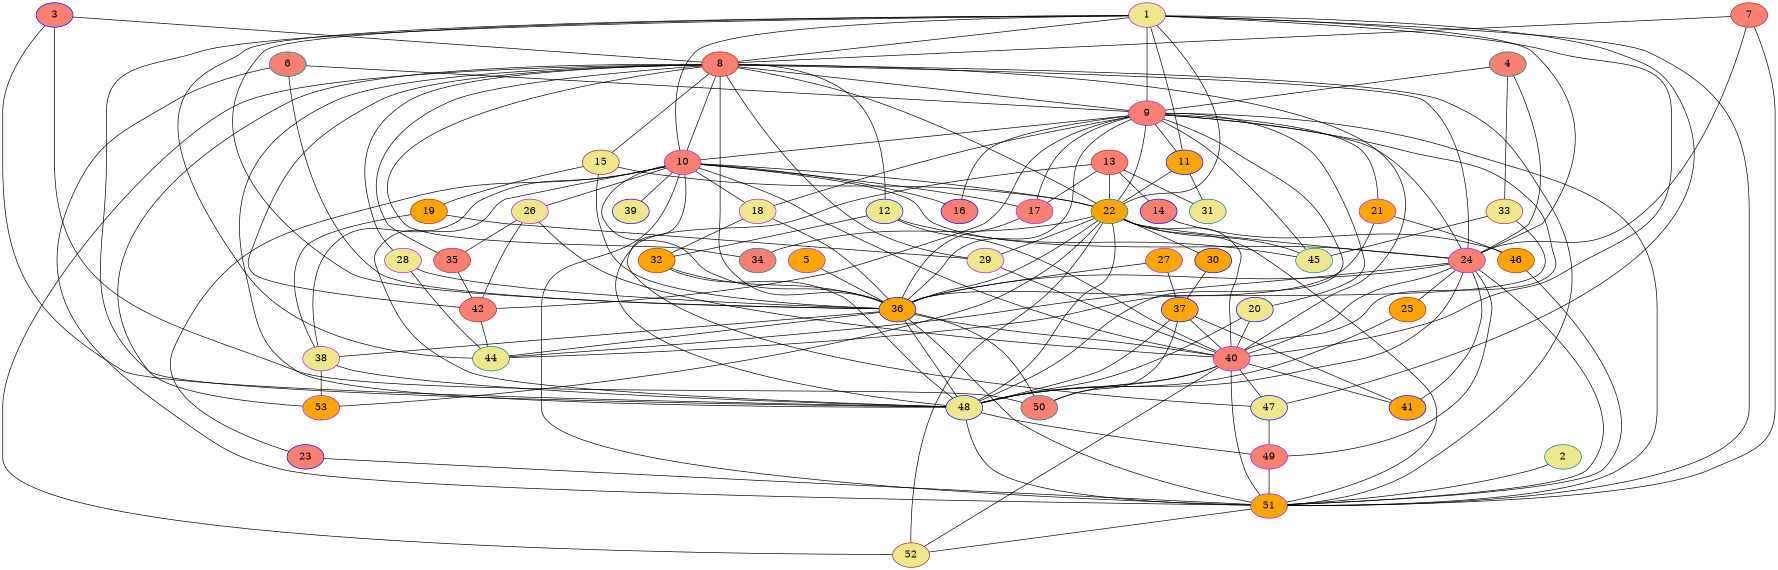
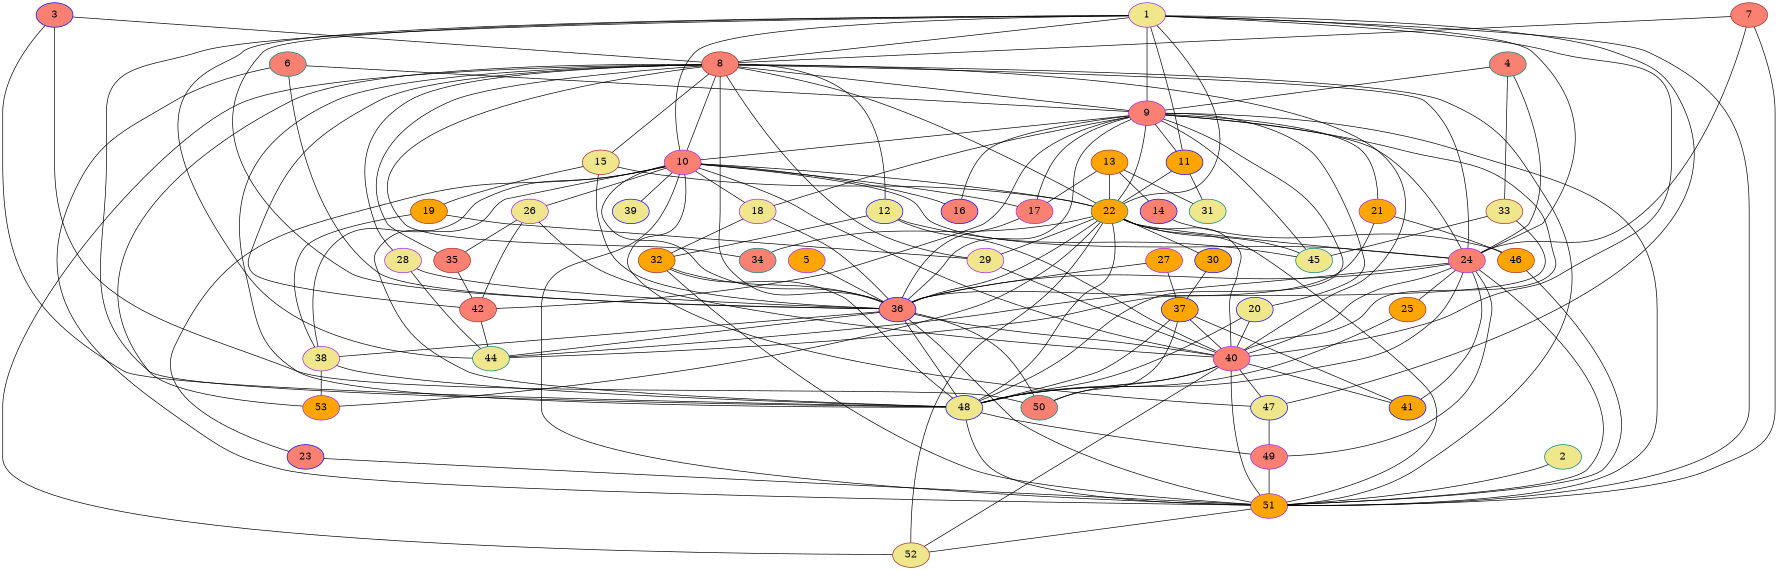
node "13": fillcolor salmon -> orange
edge "13" -- "48": removed
node "36": fillcolor orange -> salmon
edge "32" -- "51": added
